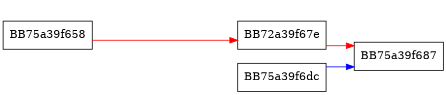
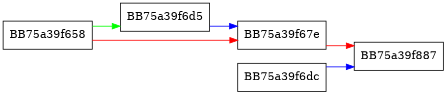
node "BB75a39f6d5": added
node "BB72a39f67e": label "BB72a39f67e" -> "BB75a39f67e"
node "BB75a39f687": label "BB75a39f687" -> "BB75a39f887"
